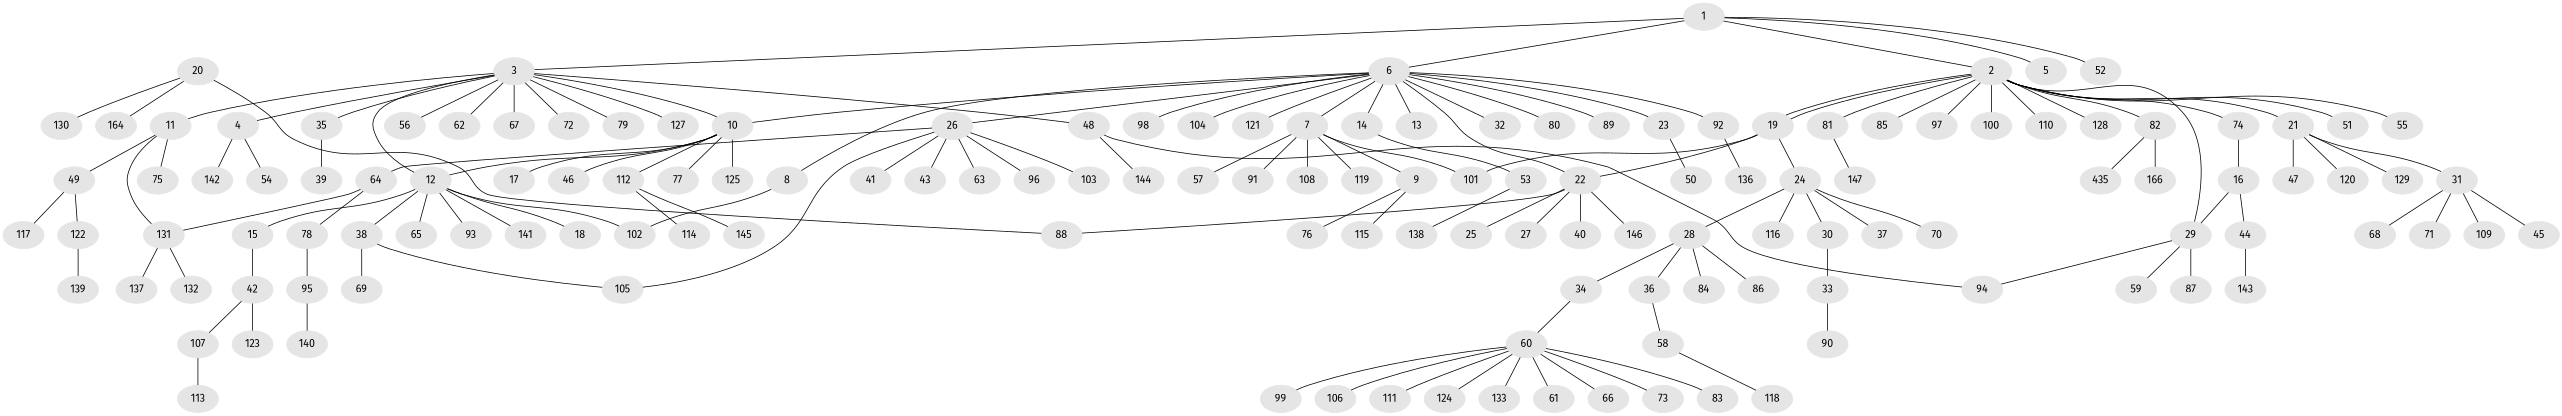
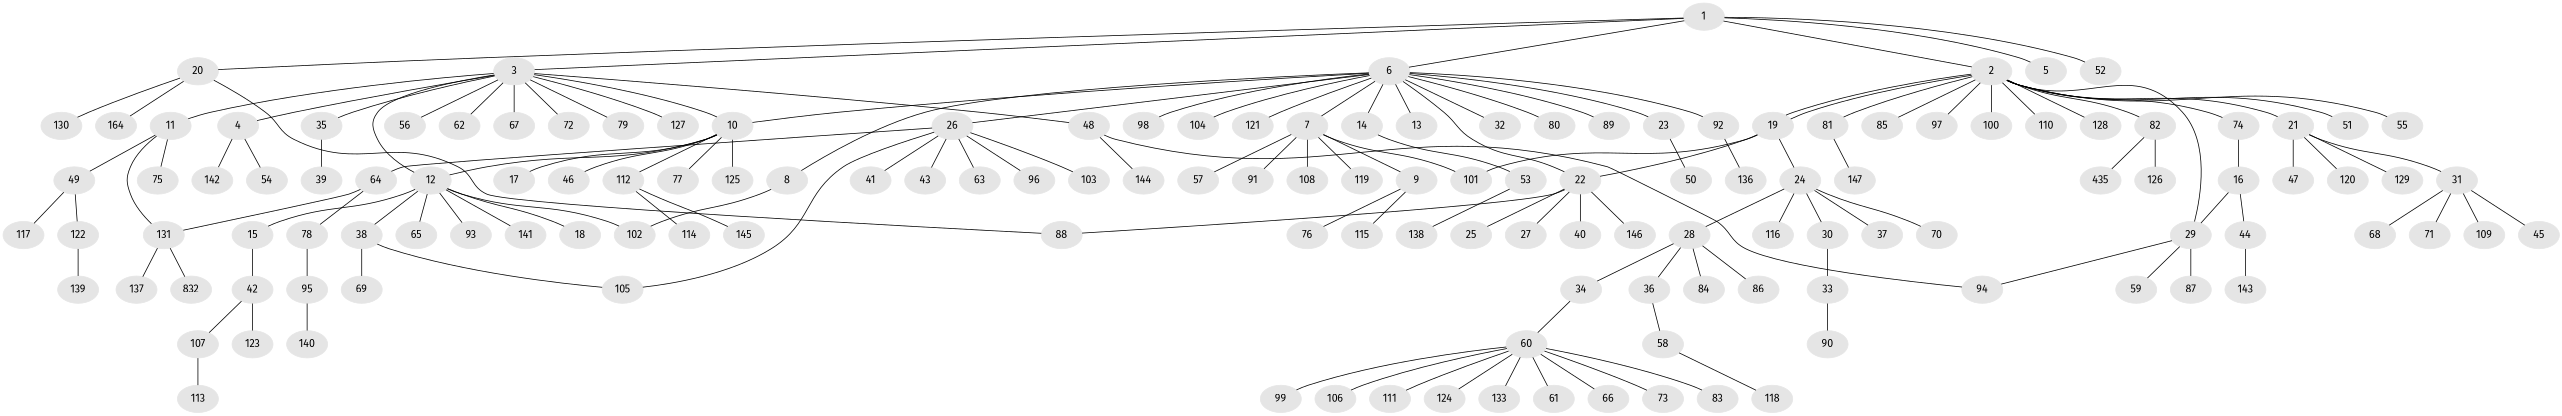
edge "1" -- "20": added
node "166": label "166" -> "126"
node "132": label "132" -> "832"
